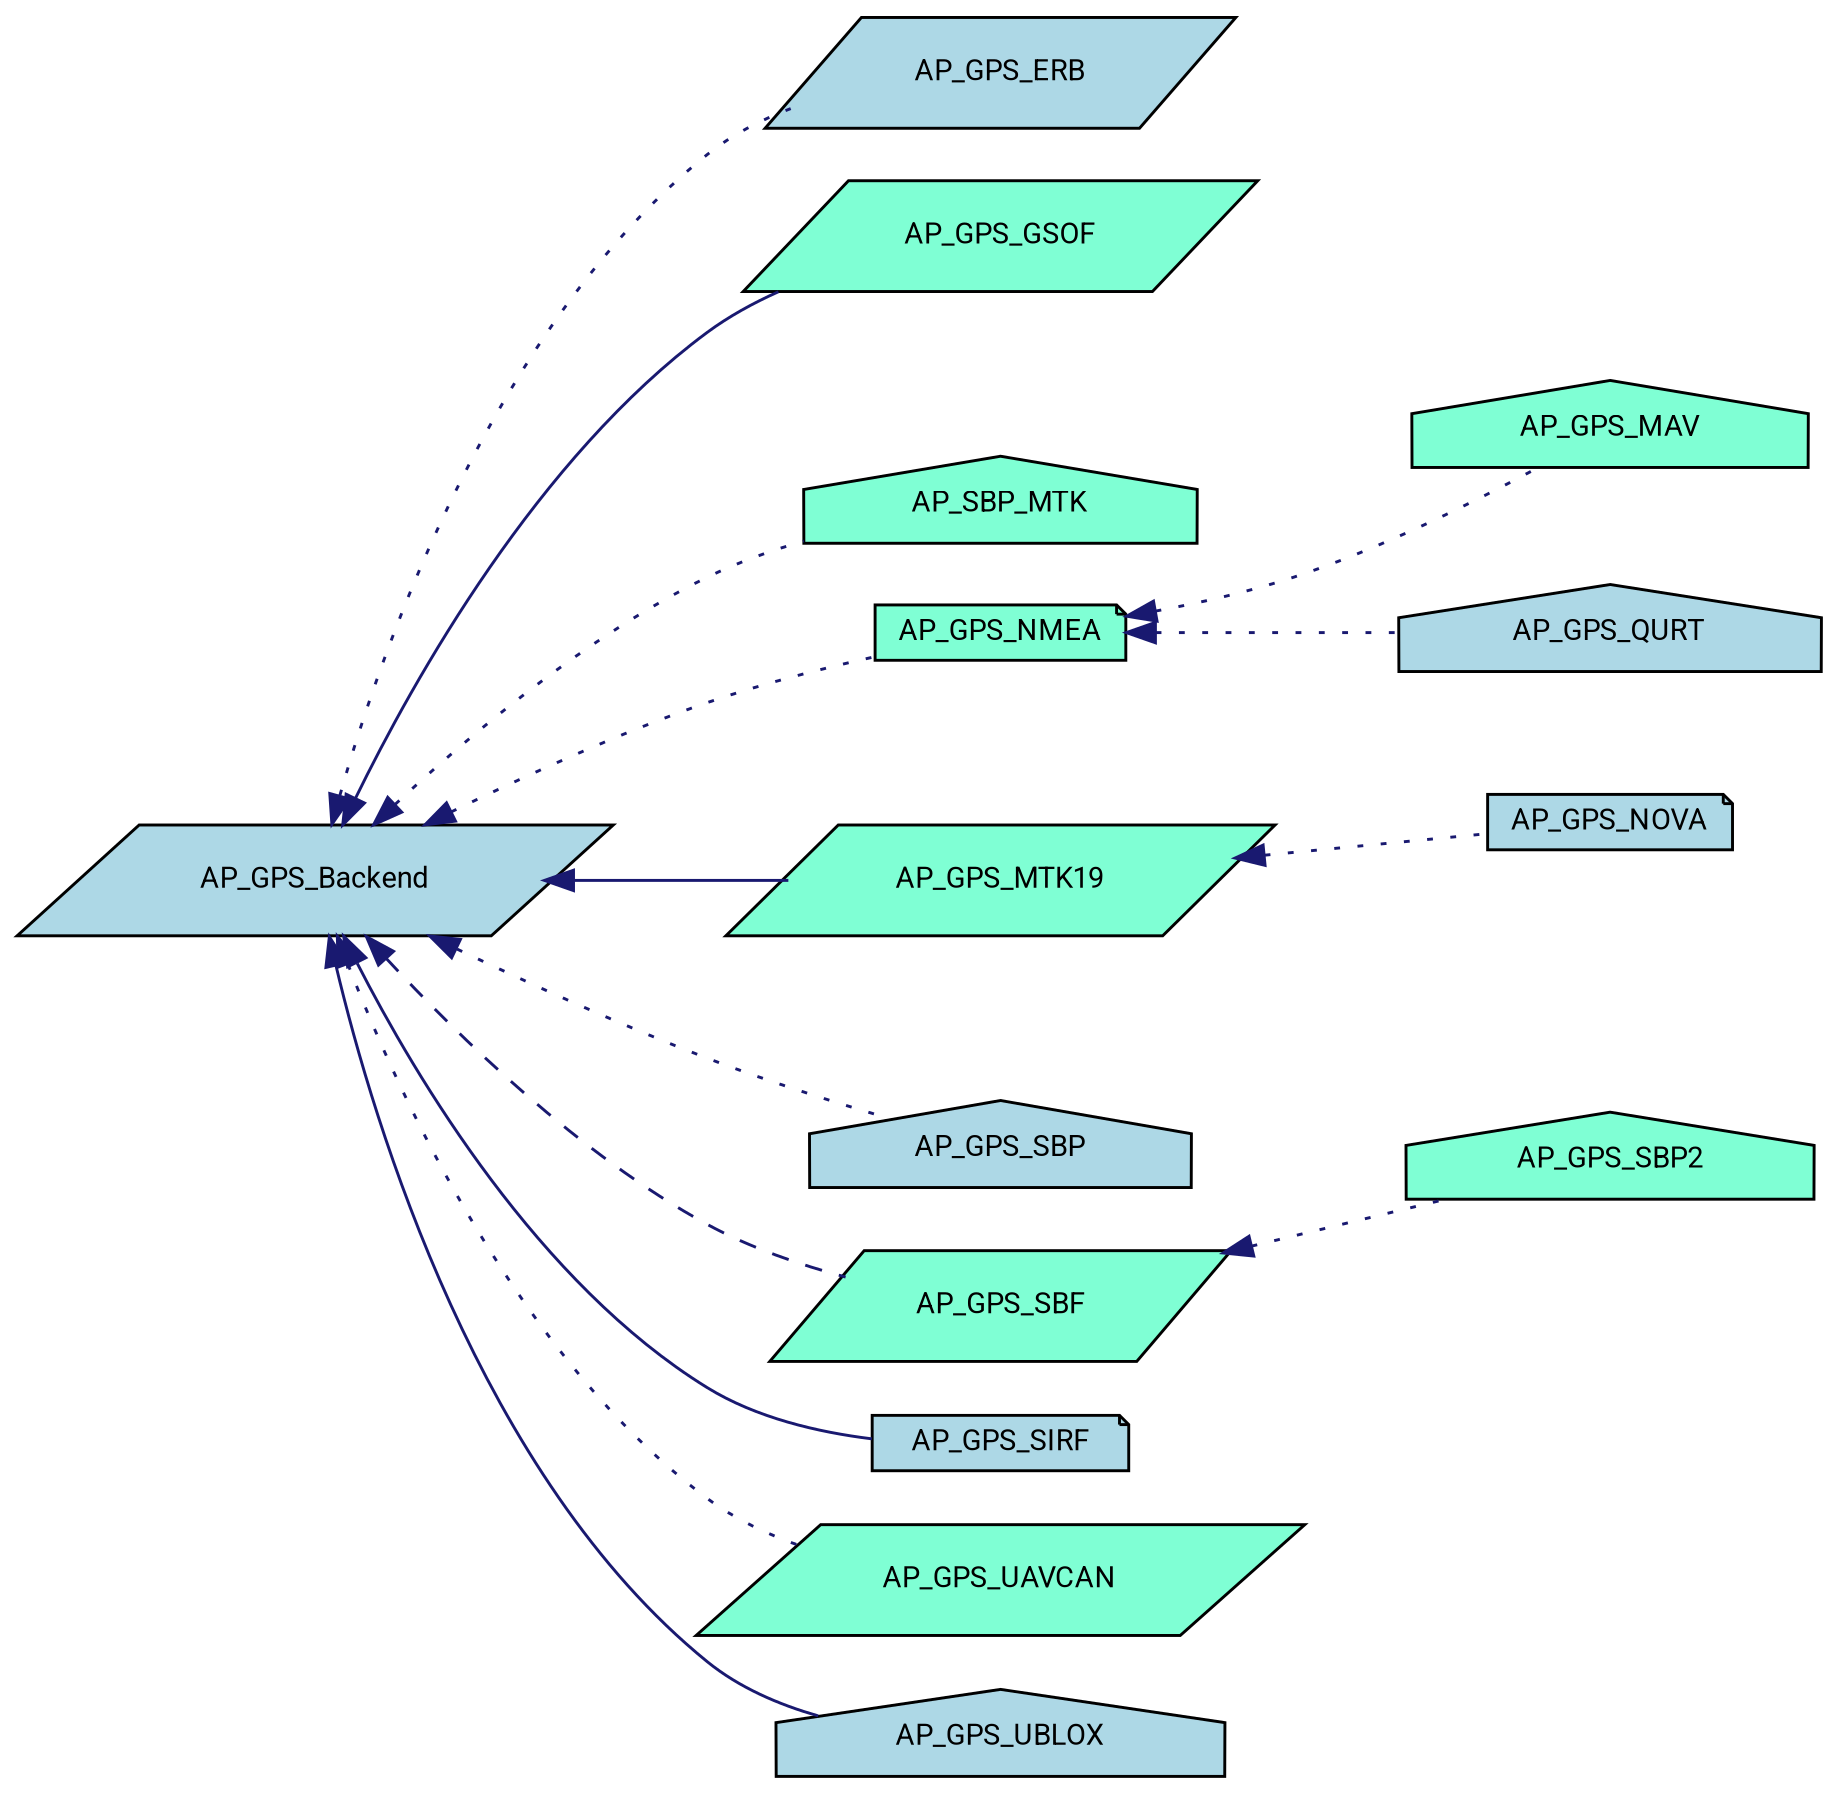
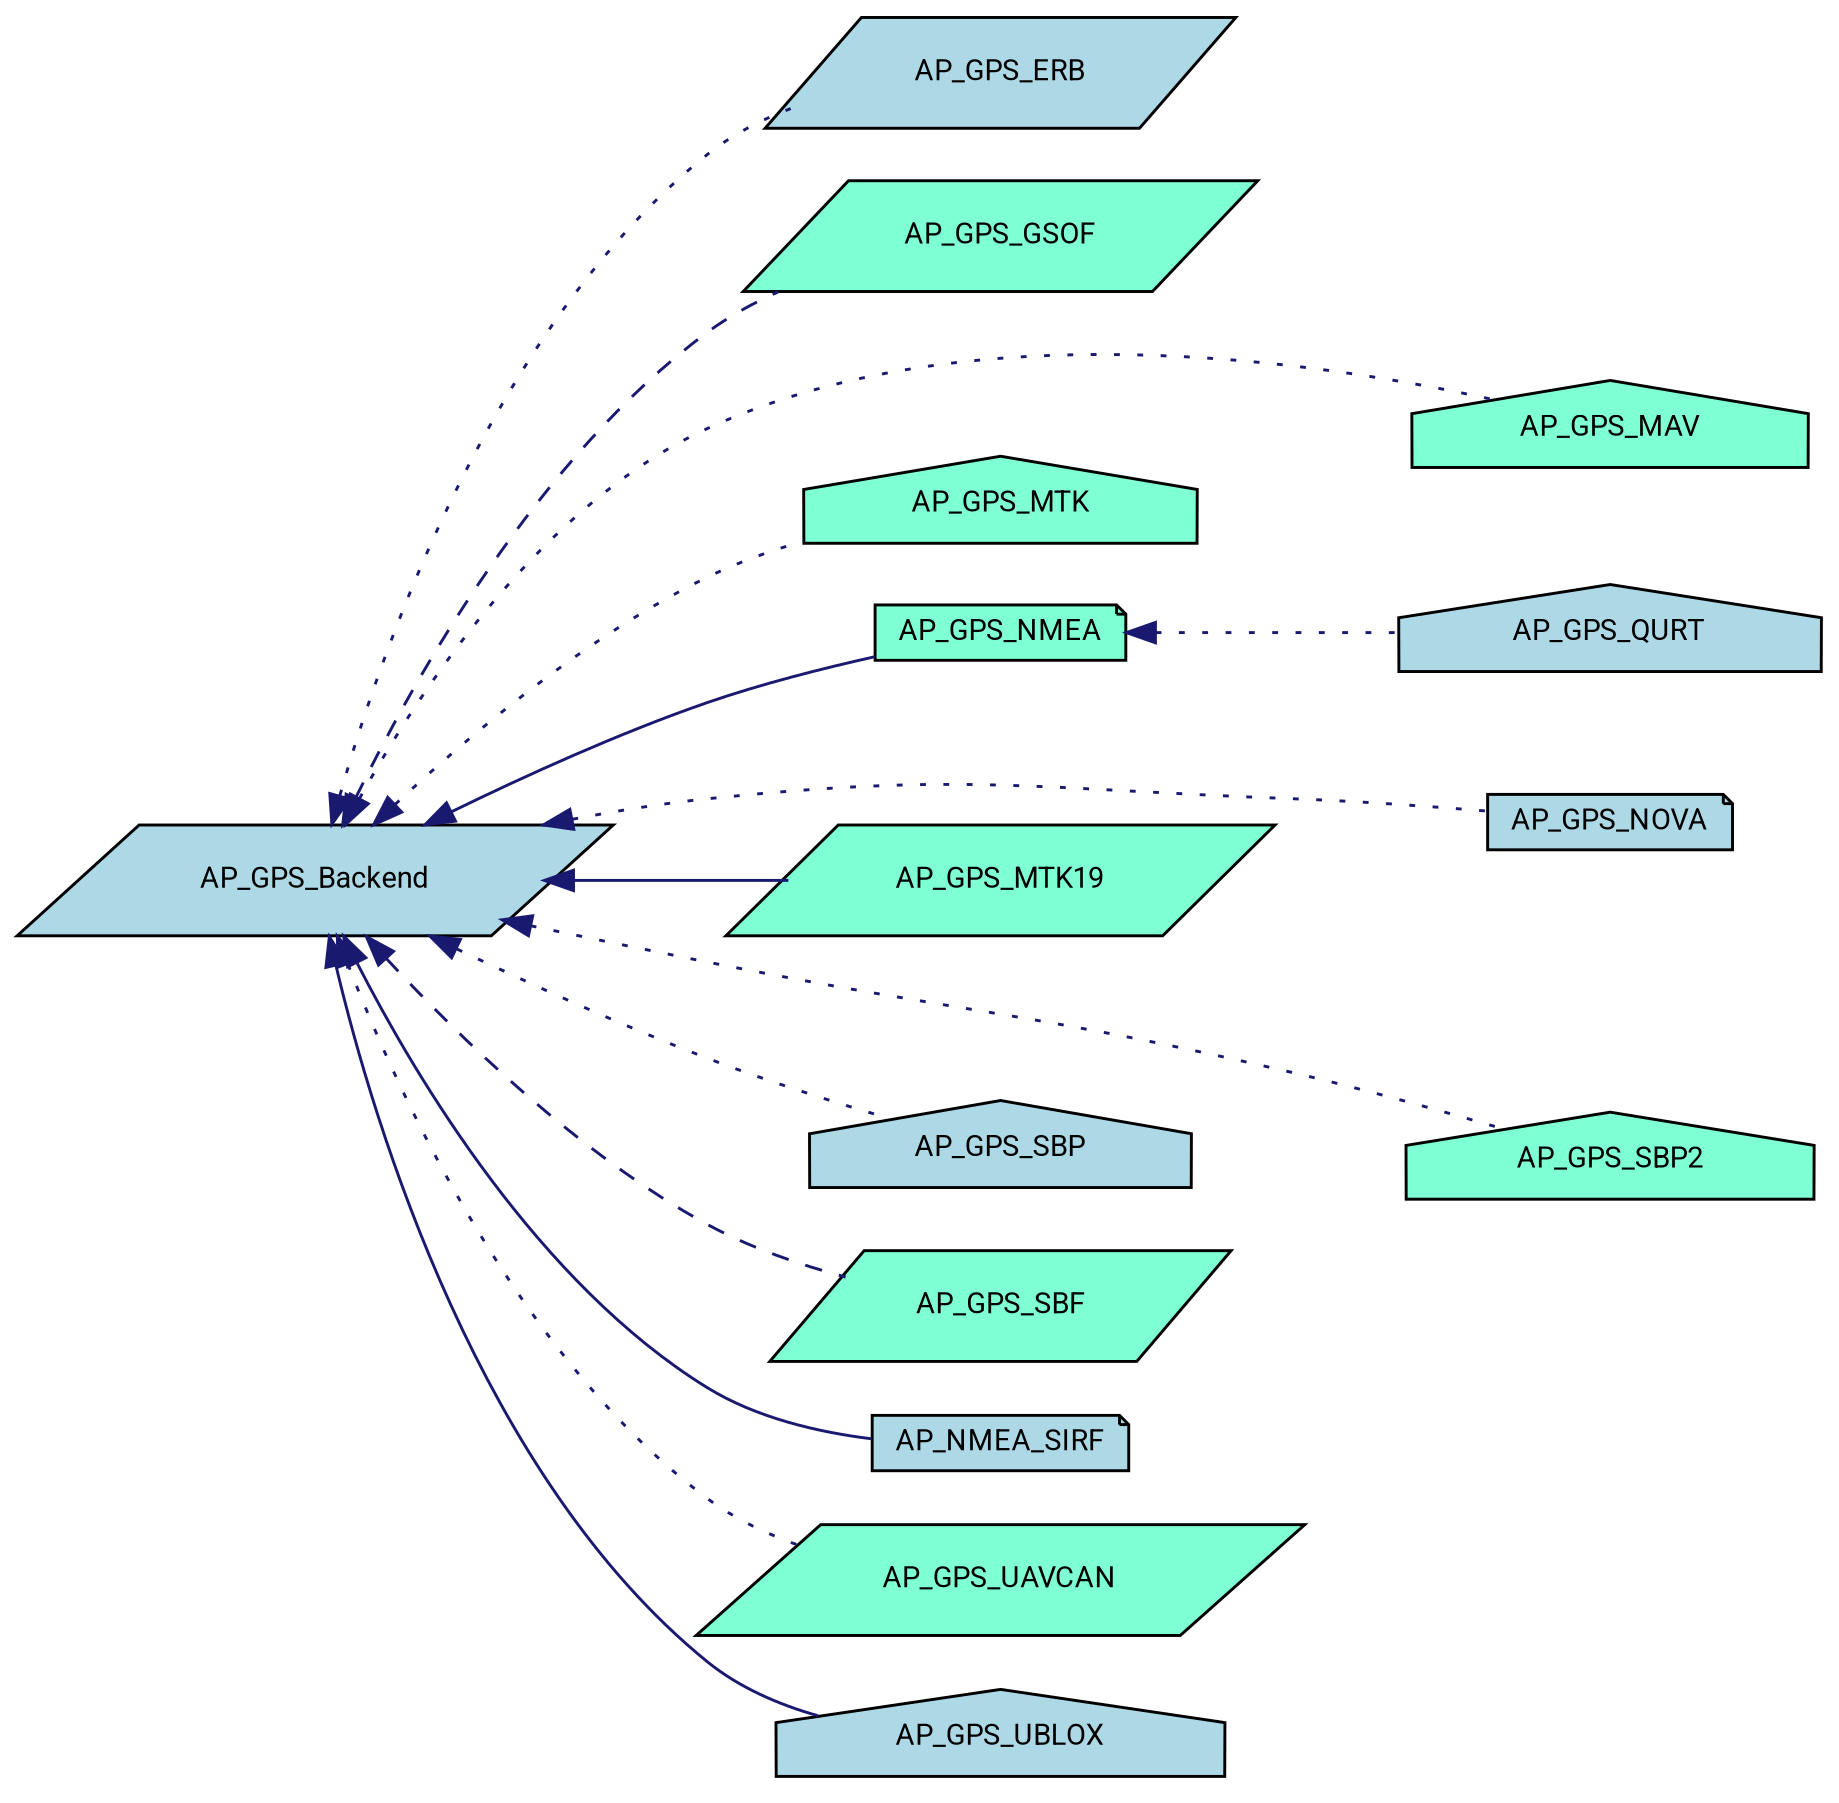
node "AP_SBP_MTK": label "AP_SBP_MTK" -> "AP_GPS_MTK"
edge "AP_GPS_GSOF" -> "AP_GPS_Backend": style solid -> dashed
edge "AP_GPS_MAV" -> "AP_GPS_NMEA": now "AP_GPS_MAV" -> "AP_GPS_Backend"
edge "AP_GPS_NMEA" -> "AP_GPS_Backend": style dotted -> solid
edge "AP_GPS_NOVA" -> "AP_GPS_MTK19": now "AP_GPS_NOVA" -> "AP_GPS_Backend"
edge "AP_GPS_SBP2" -> "AP_GPS_SBF": now "AP_GPS_SBP2" -> "AP_GPS_Backend"
node "AP_GPS_SIRF": label "AP_GPS_SIRF" -> "AP_NMEA_SIRF"
